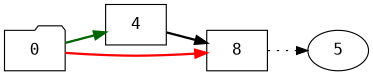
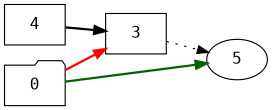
edge "0" -> "4": now "0" -> "5"
node "8": label "8" -> "3"
